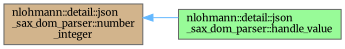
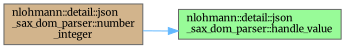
edge "nlohmann::detail::json _sax_dom_parser::handle_value" -> "nlohmann::detail::json _sax_dom_parser::number _integer": reversed
